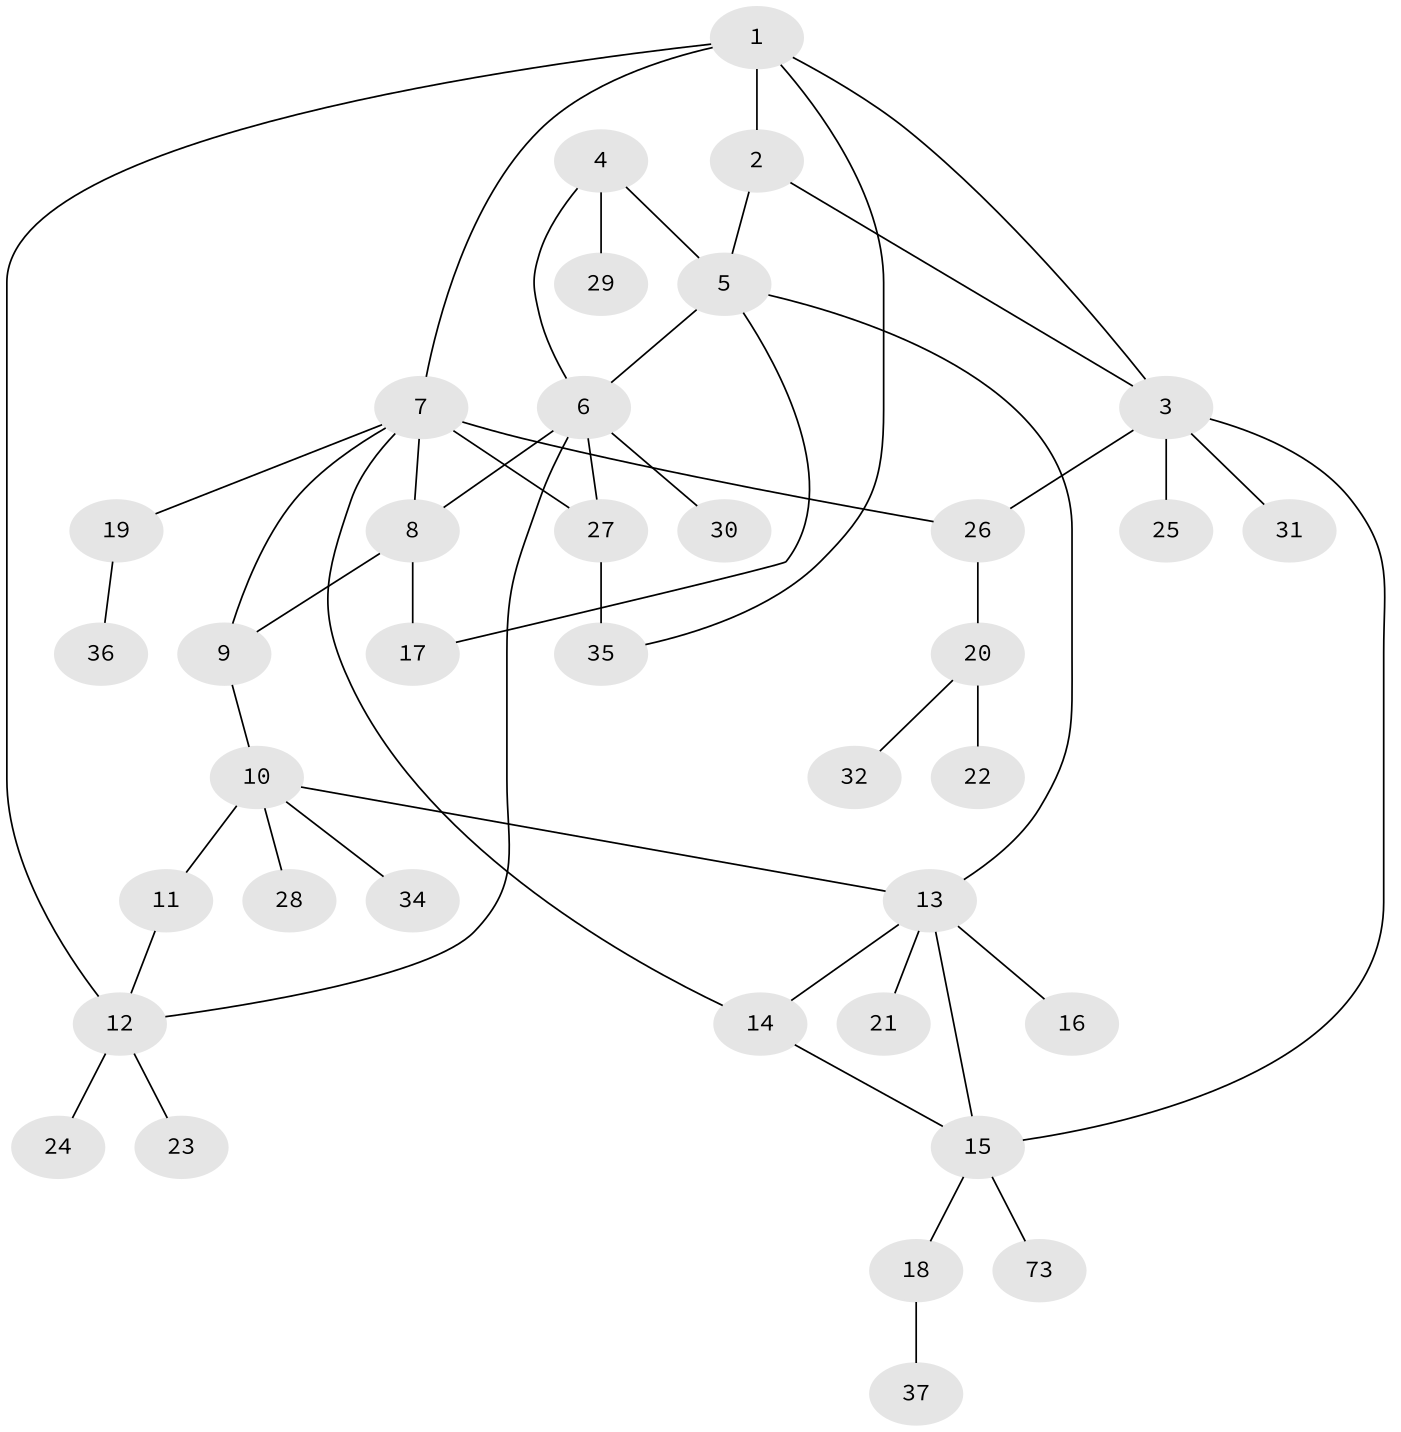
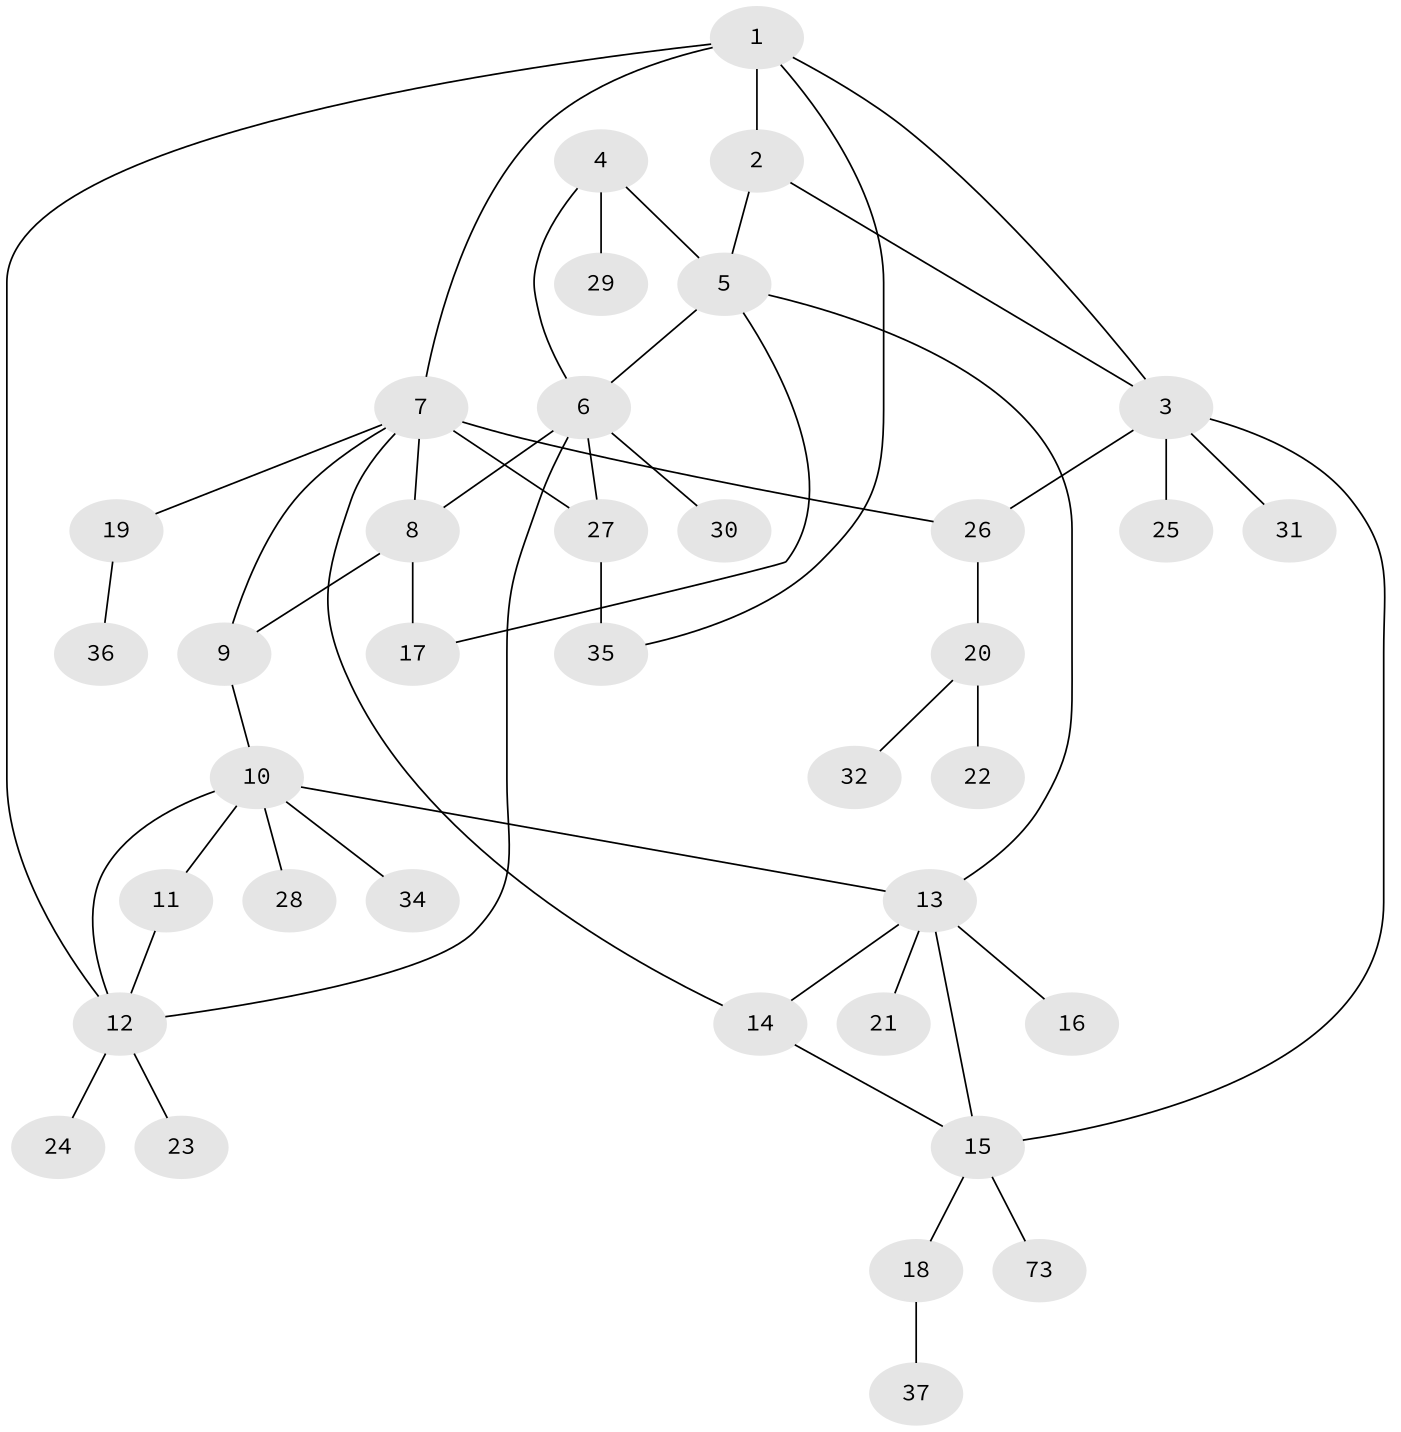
edge "10" -- "12": added
